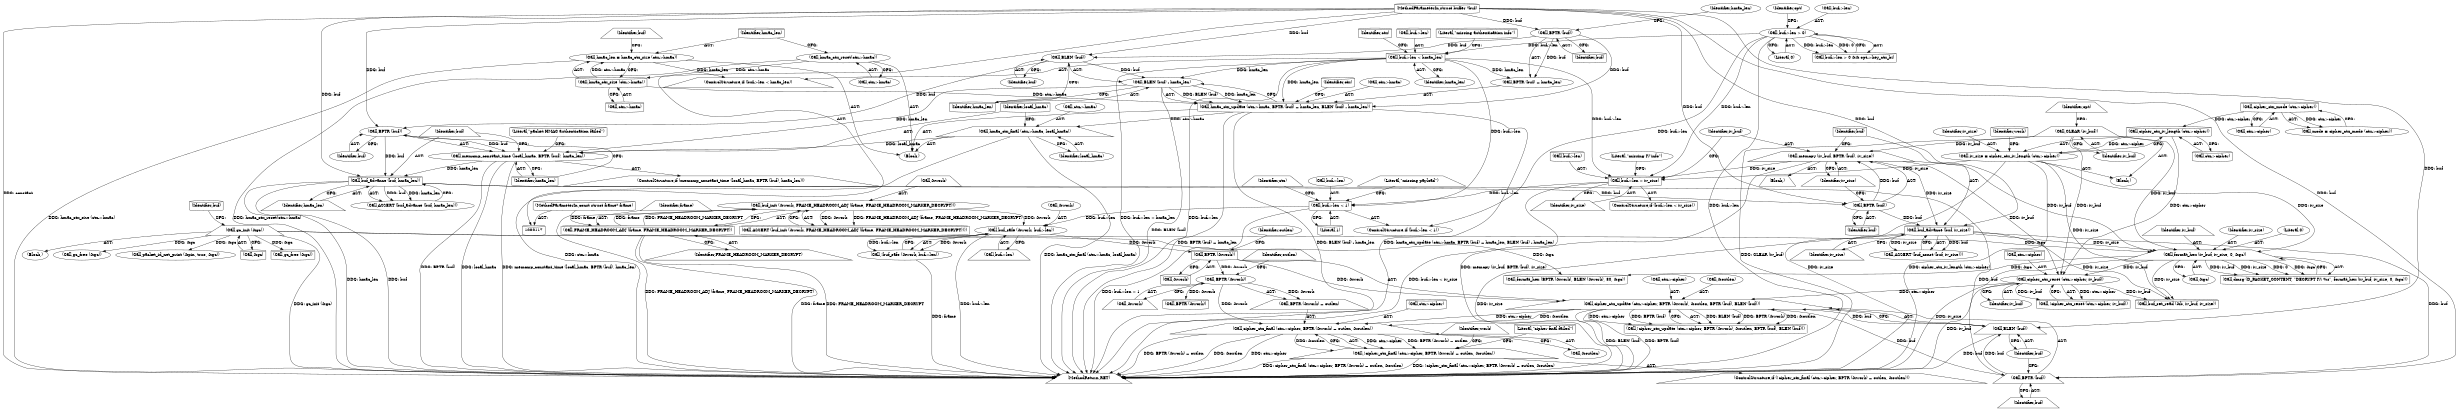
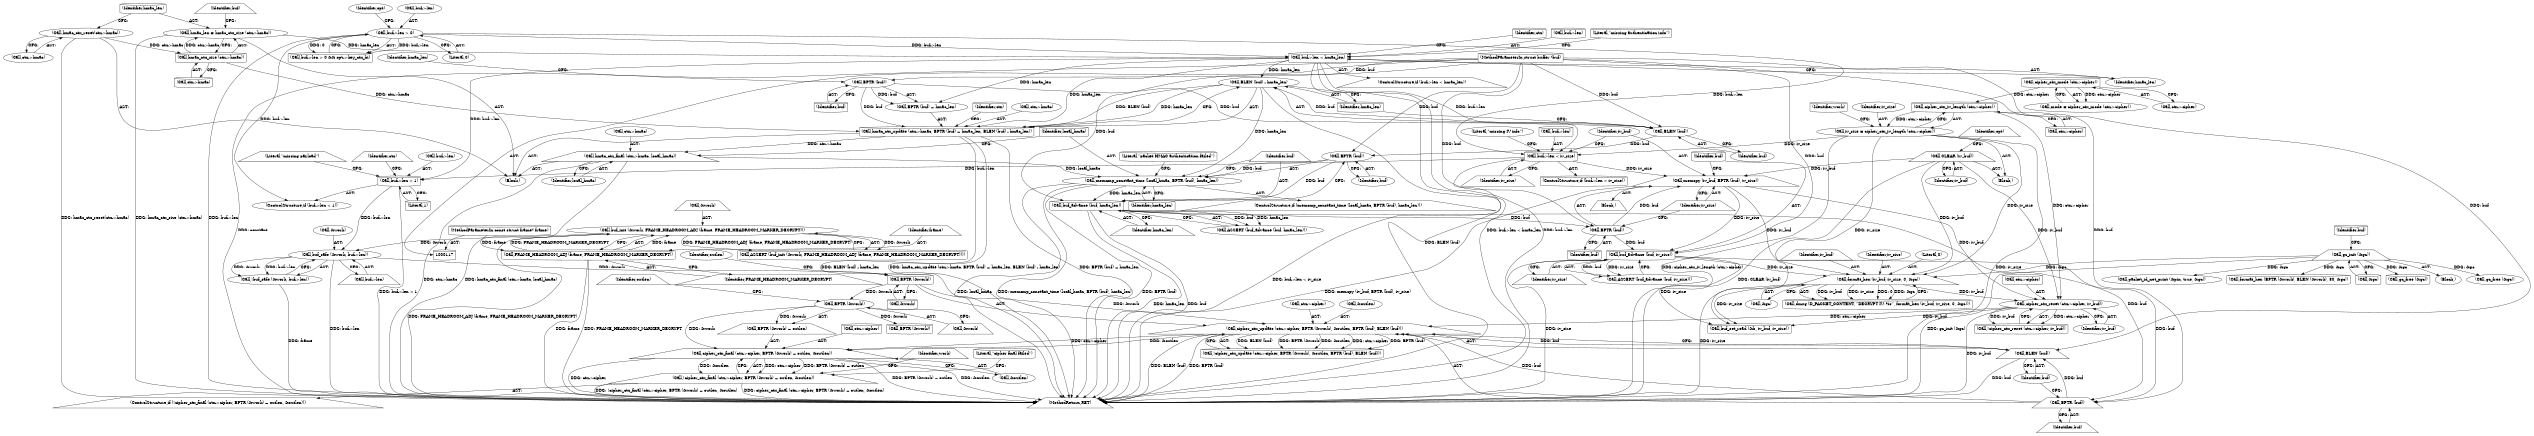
edge "(Call,hmac_len = hmac_ctx_size (ctx->hmac))" -> "(ControlStructure,if (buf->len < hmac_len))": now "(Call,hmac_len = hmac_ctx_size (ctx->hmac))" -> "(Call,buf->len < hmac_len)"
edge "(Call,memcpy (iv_buf, BPTR (buf), iv_size))" -> "(Call,buf->len < iv_size)": reversed
node "(Call,ASSERT (buf_const (buf, iv_size)))": label "(Call,ASSERT (buf_const (buf, iv_size)))" -> "(Call,ASSERT (buf_advance (buf, iv_size)))"
edge "(Call,format_hex (iv_buf, iv_size, 0, &gc))" -> "(Call,format_hex (BPTR (&work), BLEN (&work), 80, &gc))": removed, label "DDG: &gc"
